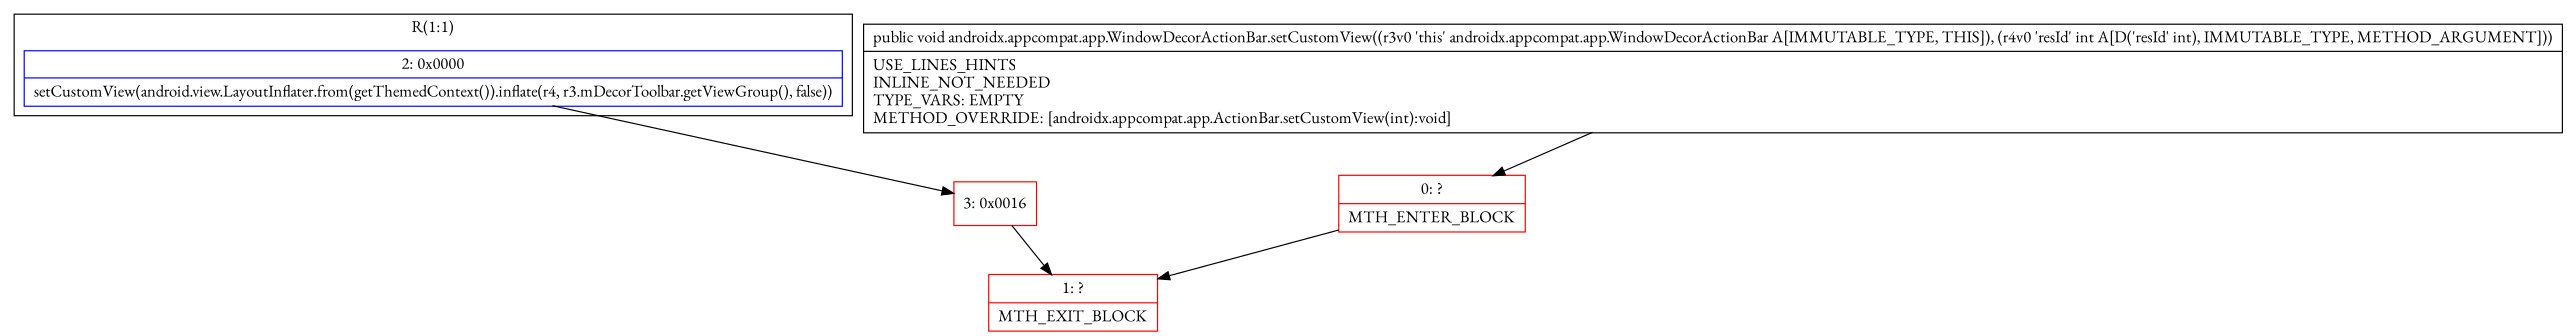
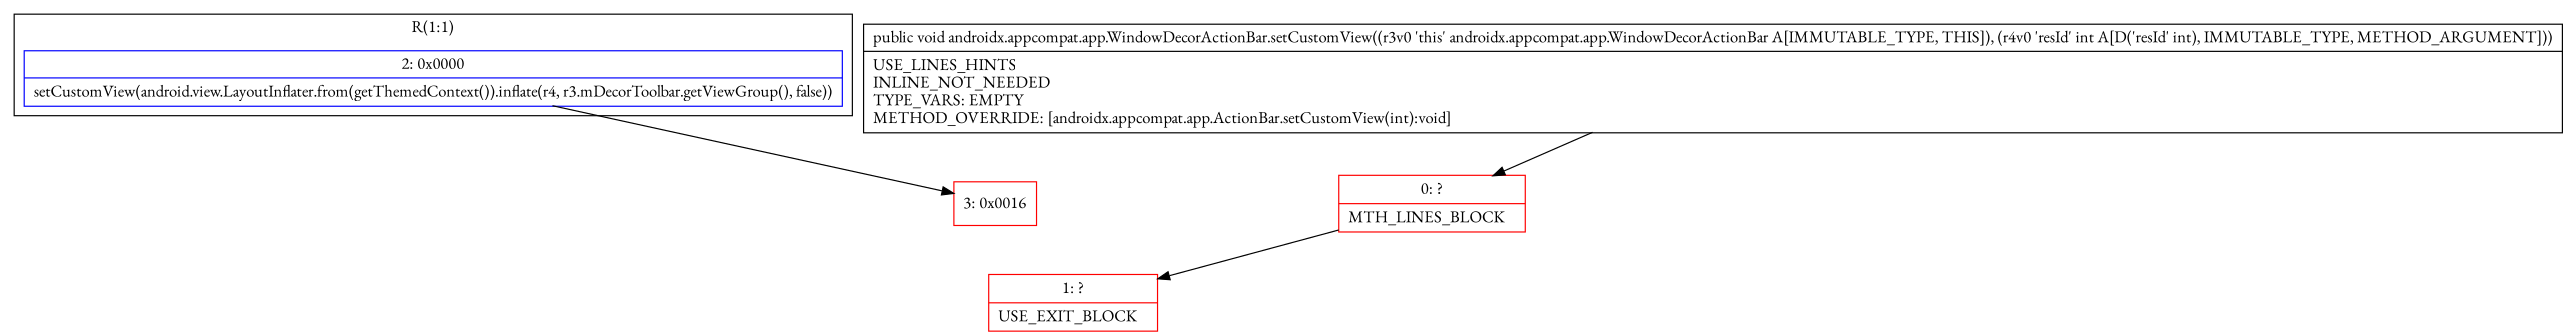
node "0: ?": text "MTH_ENTER_BLOCK" -> "MTH_LINES_BLOCK"
edge "3: 0x0016" -> "1: ?": removed
node "1: ?": text "MTH_EXIT_BLOCK" -> "USE_EXIT_BLOCK"
